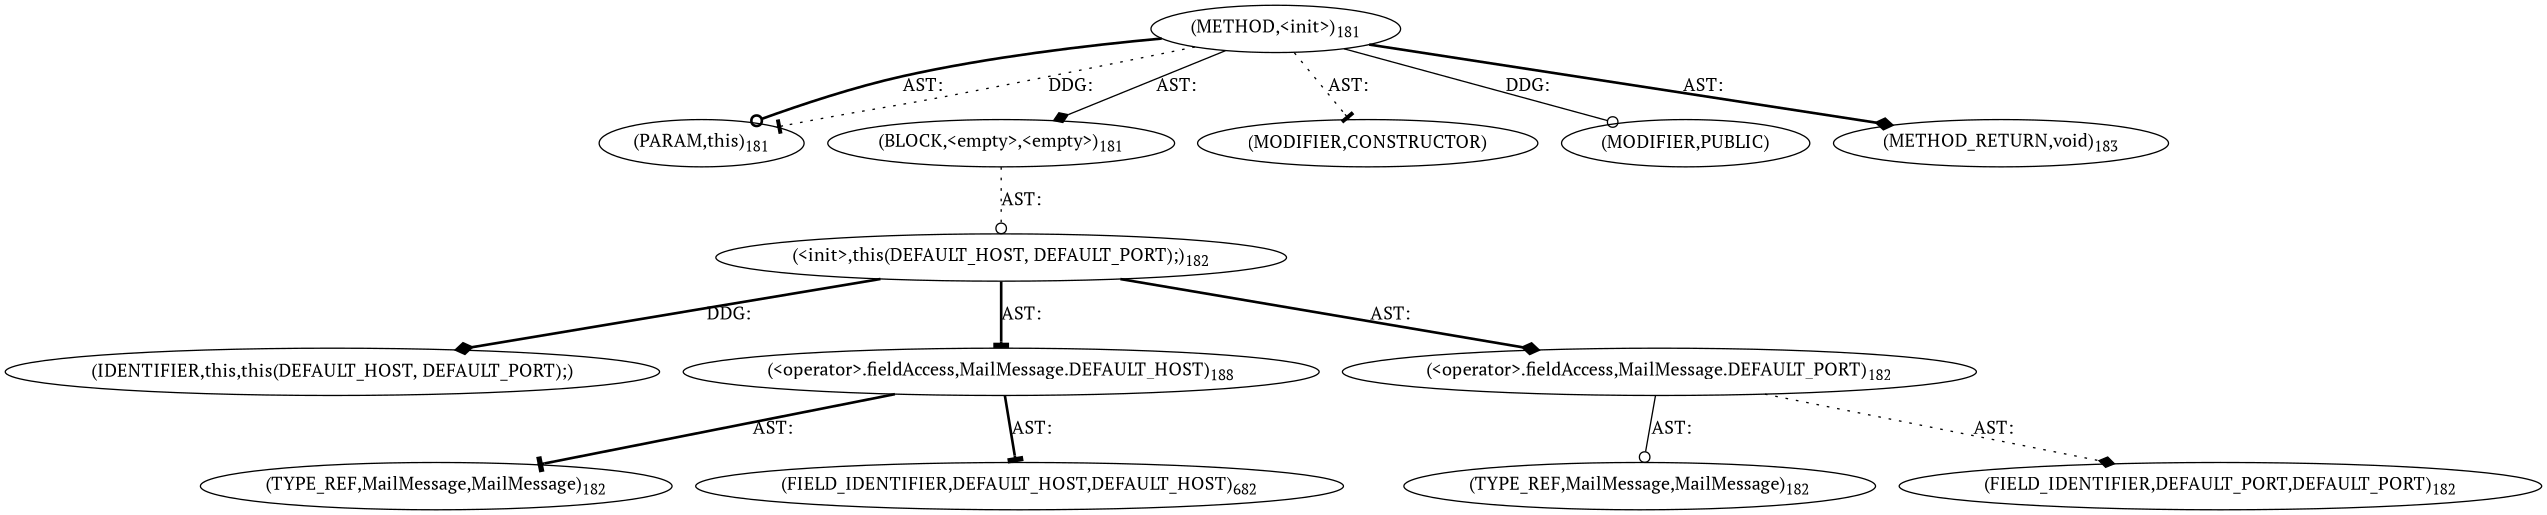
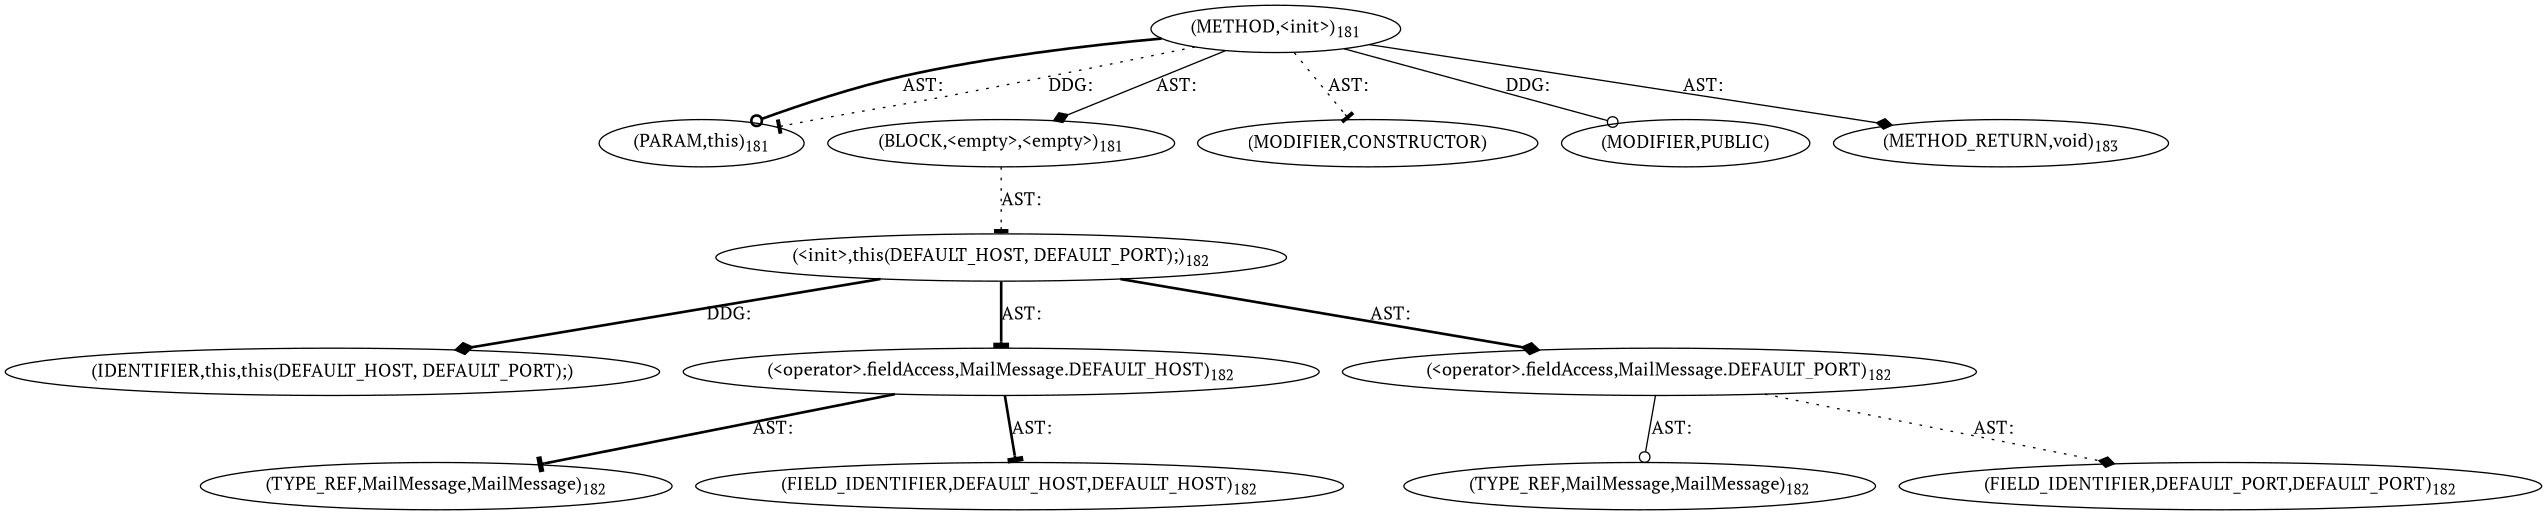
edge "(METHOD,<init>)" -> "(METHOD_RETURN,void)": style bold -> solid
edge "(BLOCK,<empty>,<empty>)" -> "(<init>,this(DEFAULT_HOST, DEFAULT_PORT);)": arrowhead odot -> tee
node "(<operator>.fieldAccess,MailMessage.DEFAULT_HOST)": text "188" -> "182"
node "(FIELD_IDENTIFIER,DEFAULT_HOST,DEFAULT_HOST)": text "682" -> "182"
